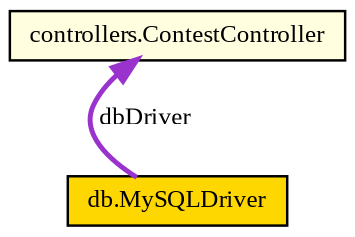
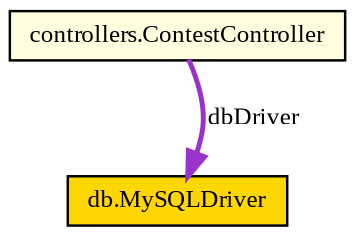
edge "db.MySQLDriver" -> "controllers.ContestController": reversed
